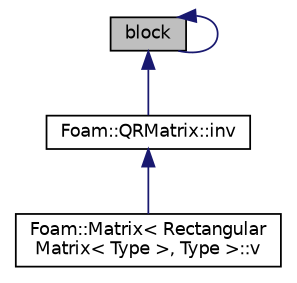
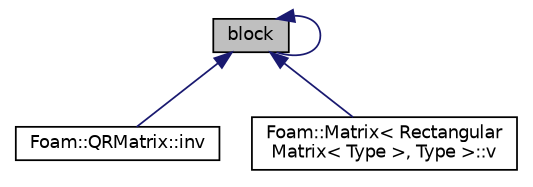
edge "Foam::Matrix< Rectangular Matrix< Type >, Type >::v" -> "Foam::QRMatrix::inv": now "Foam::Matrix< Rectangular Matrix< Type >, Type >::v" -> "block"
